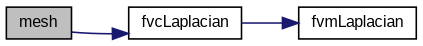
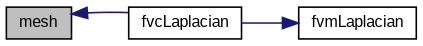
edge "mesh" -> "fvcLaplacian": reversed
